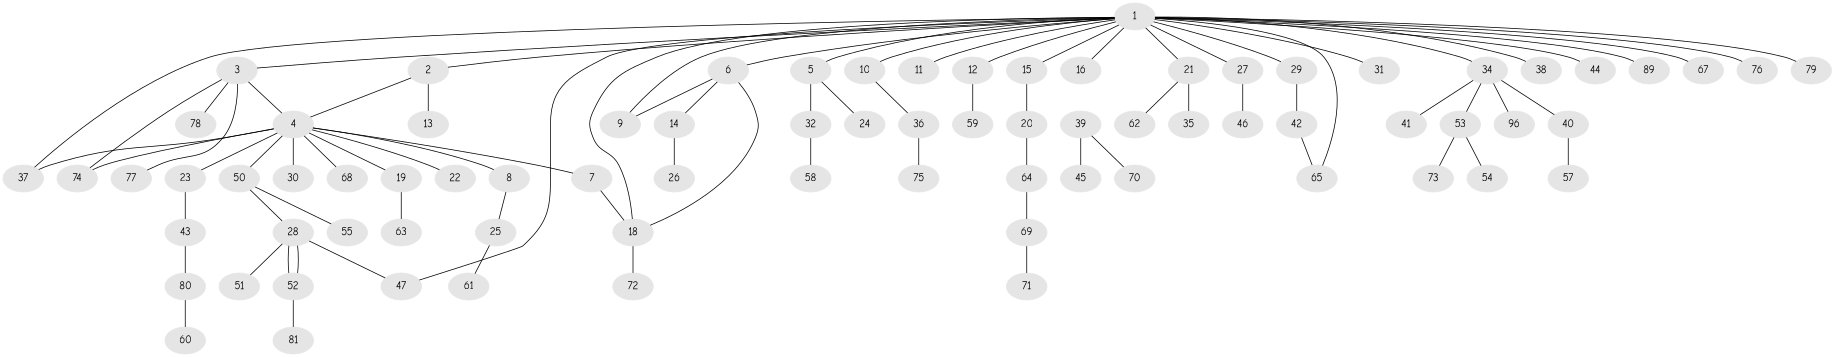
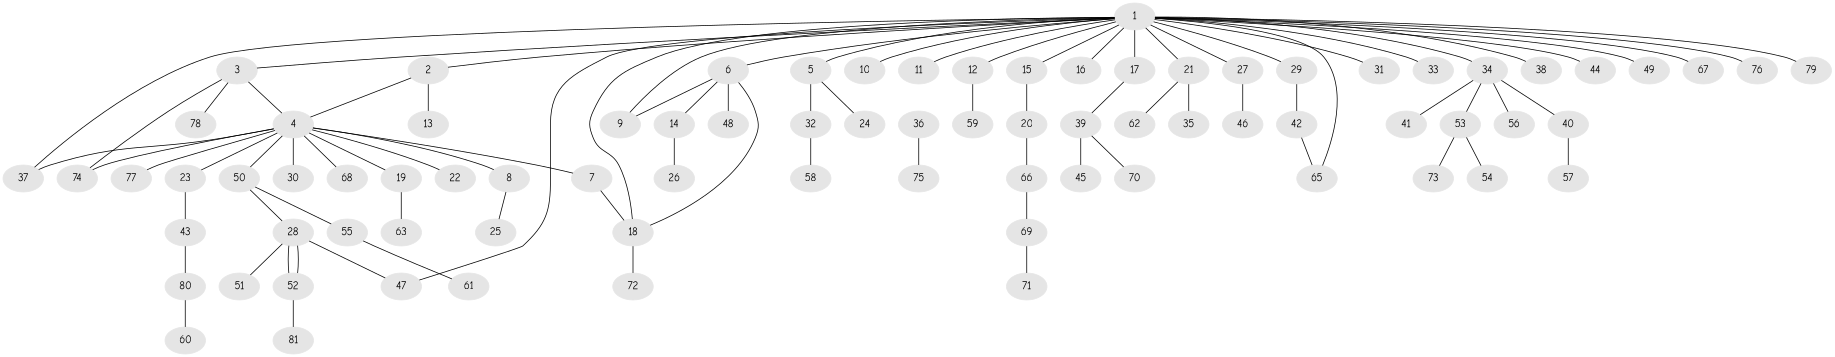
node "17": added
node "33": added
node "89": label "89" -> "49"
edge "10" -- "36": removed
node "48": added
node "96": label "96" -> "56"
edge "3" -- "77": now "4" -- "77"
node "64": label "64" -> "66"
edge "25" -- "61": now "55" -- "61"
